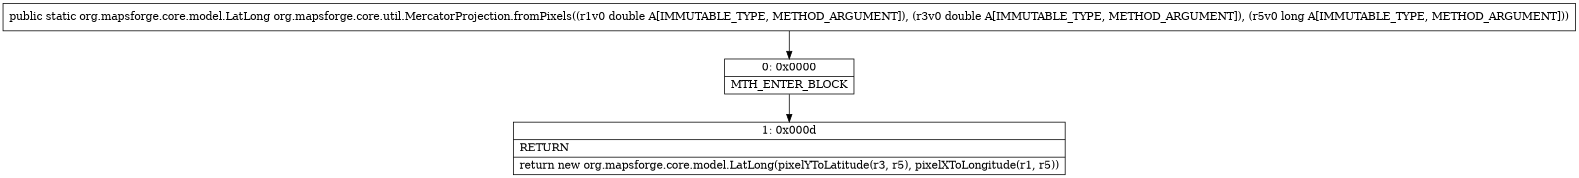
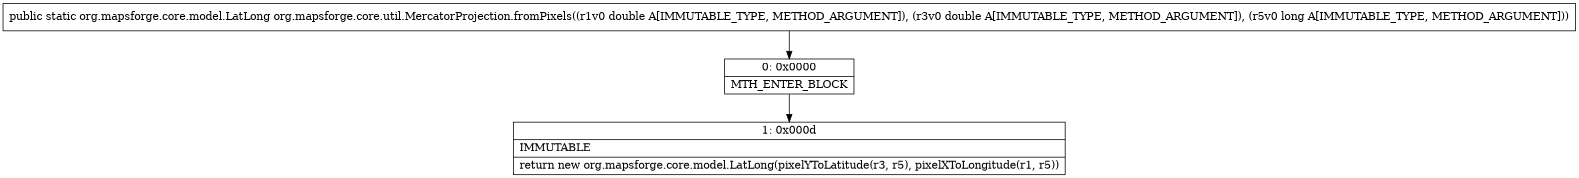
node "1: 0x000d": text "RETURN" -> "IMMUTABLE"
